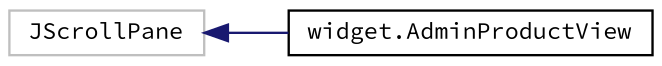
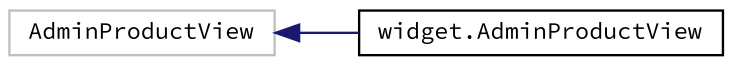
node "JScrollPane": label "JScrollPane" -> "AdminProductView"
